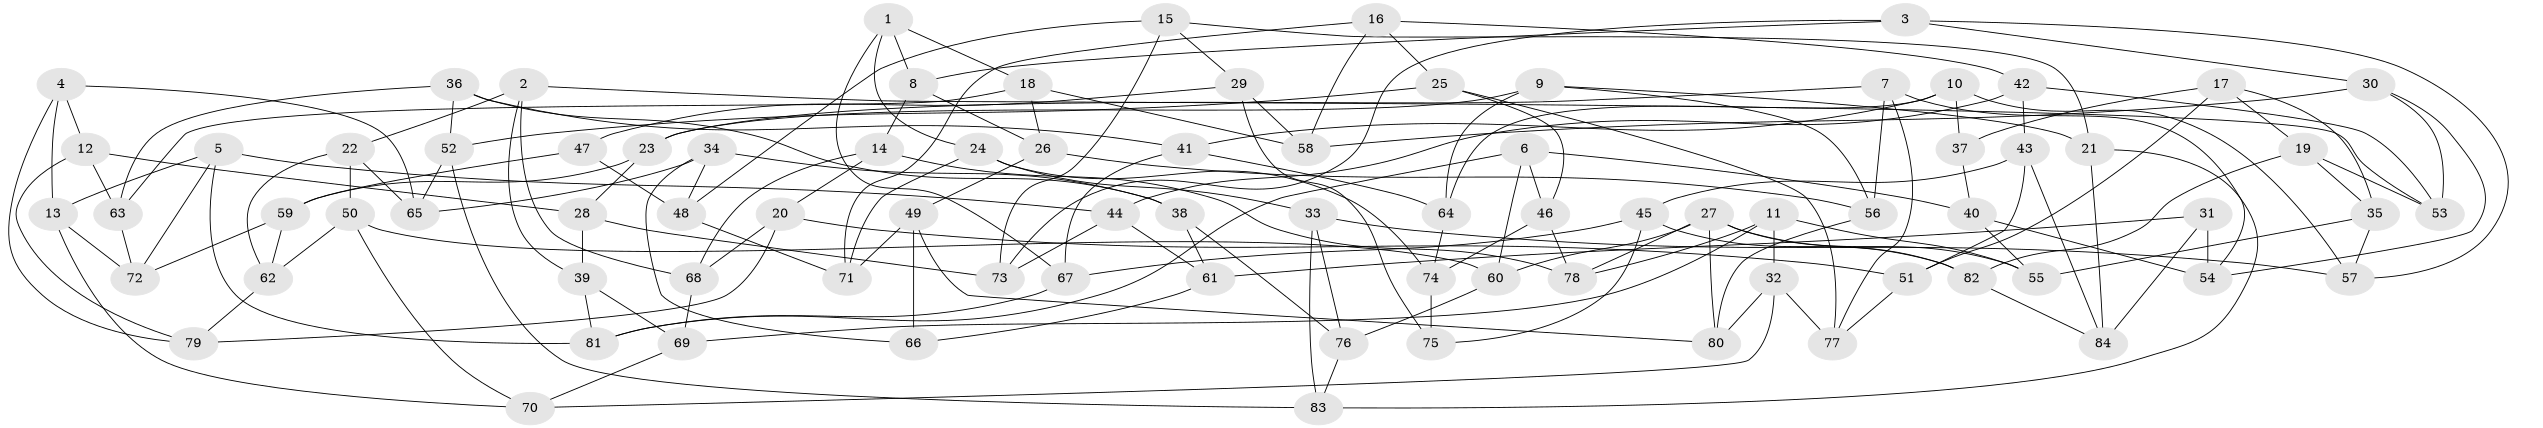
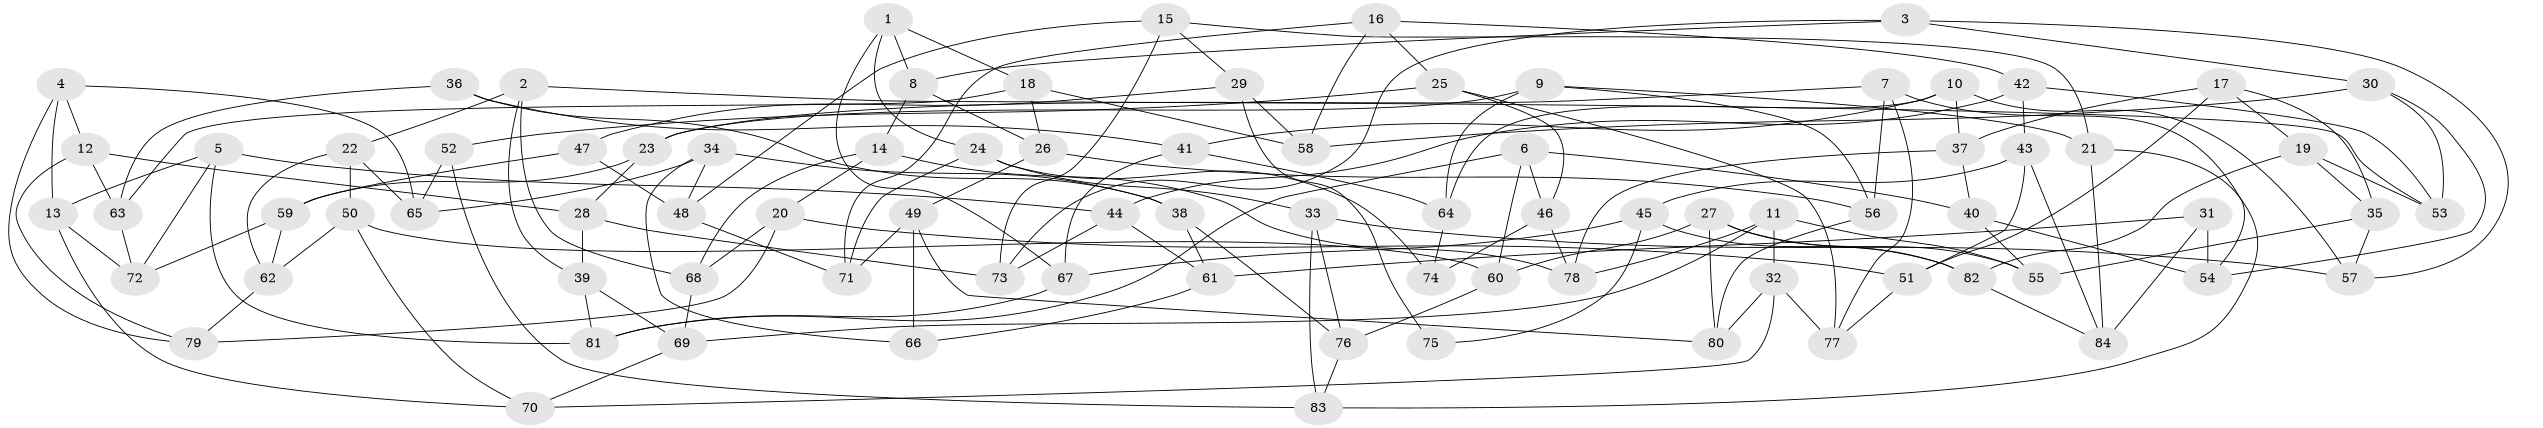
edge "36" -- "52": removed
edge "27" -- "78": now "37" -- "78"
edge "74" -- "75": removed
